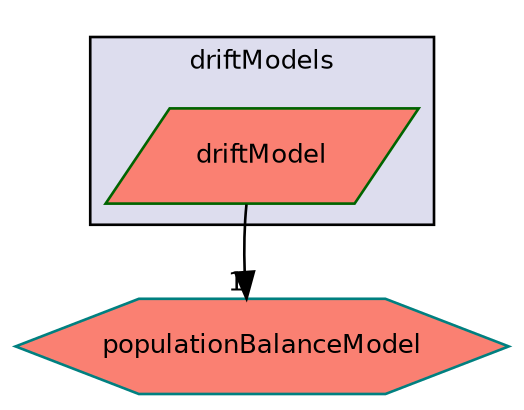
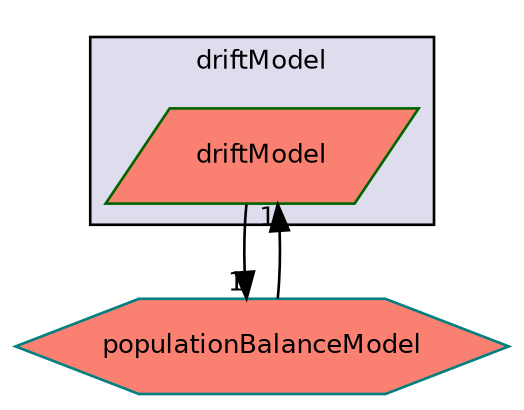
cluster "driftModels": label "driftModels" -> "driftModel"
edge "populationBalanceModel" -> "driftModel": added
